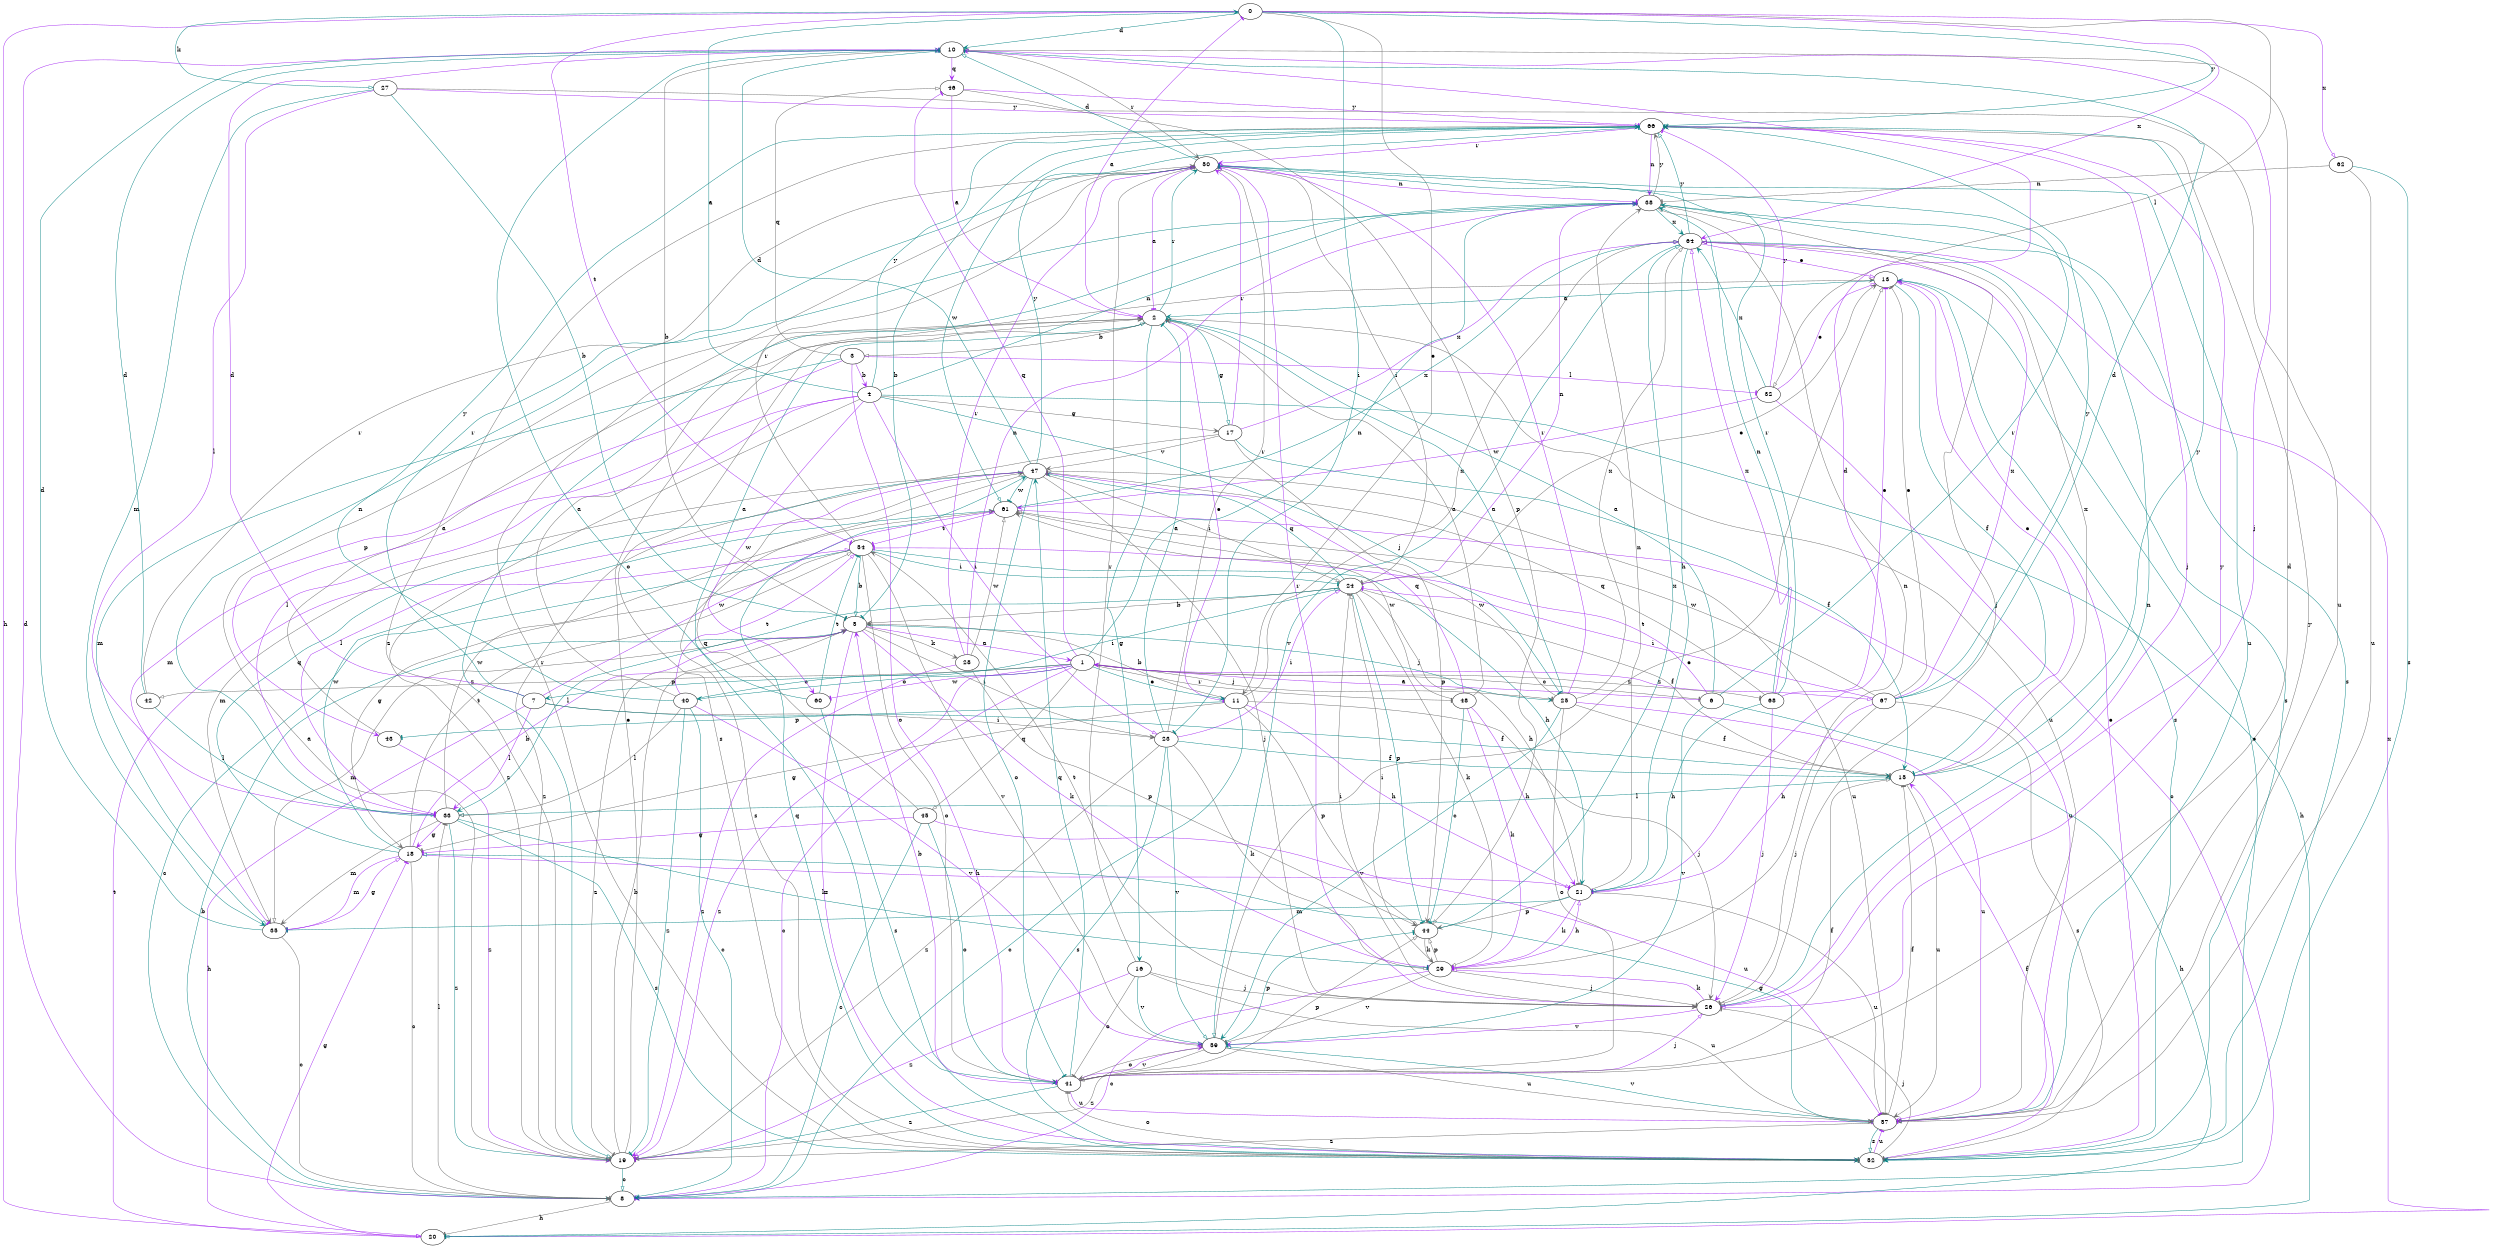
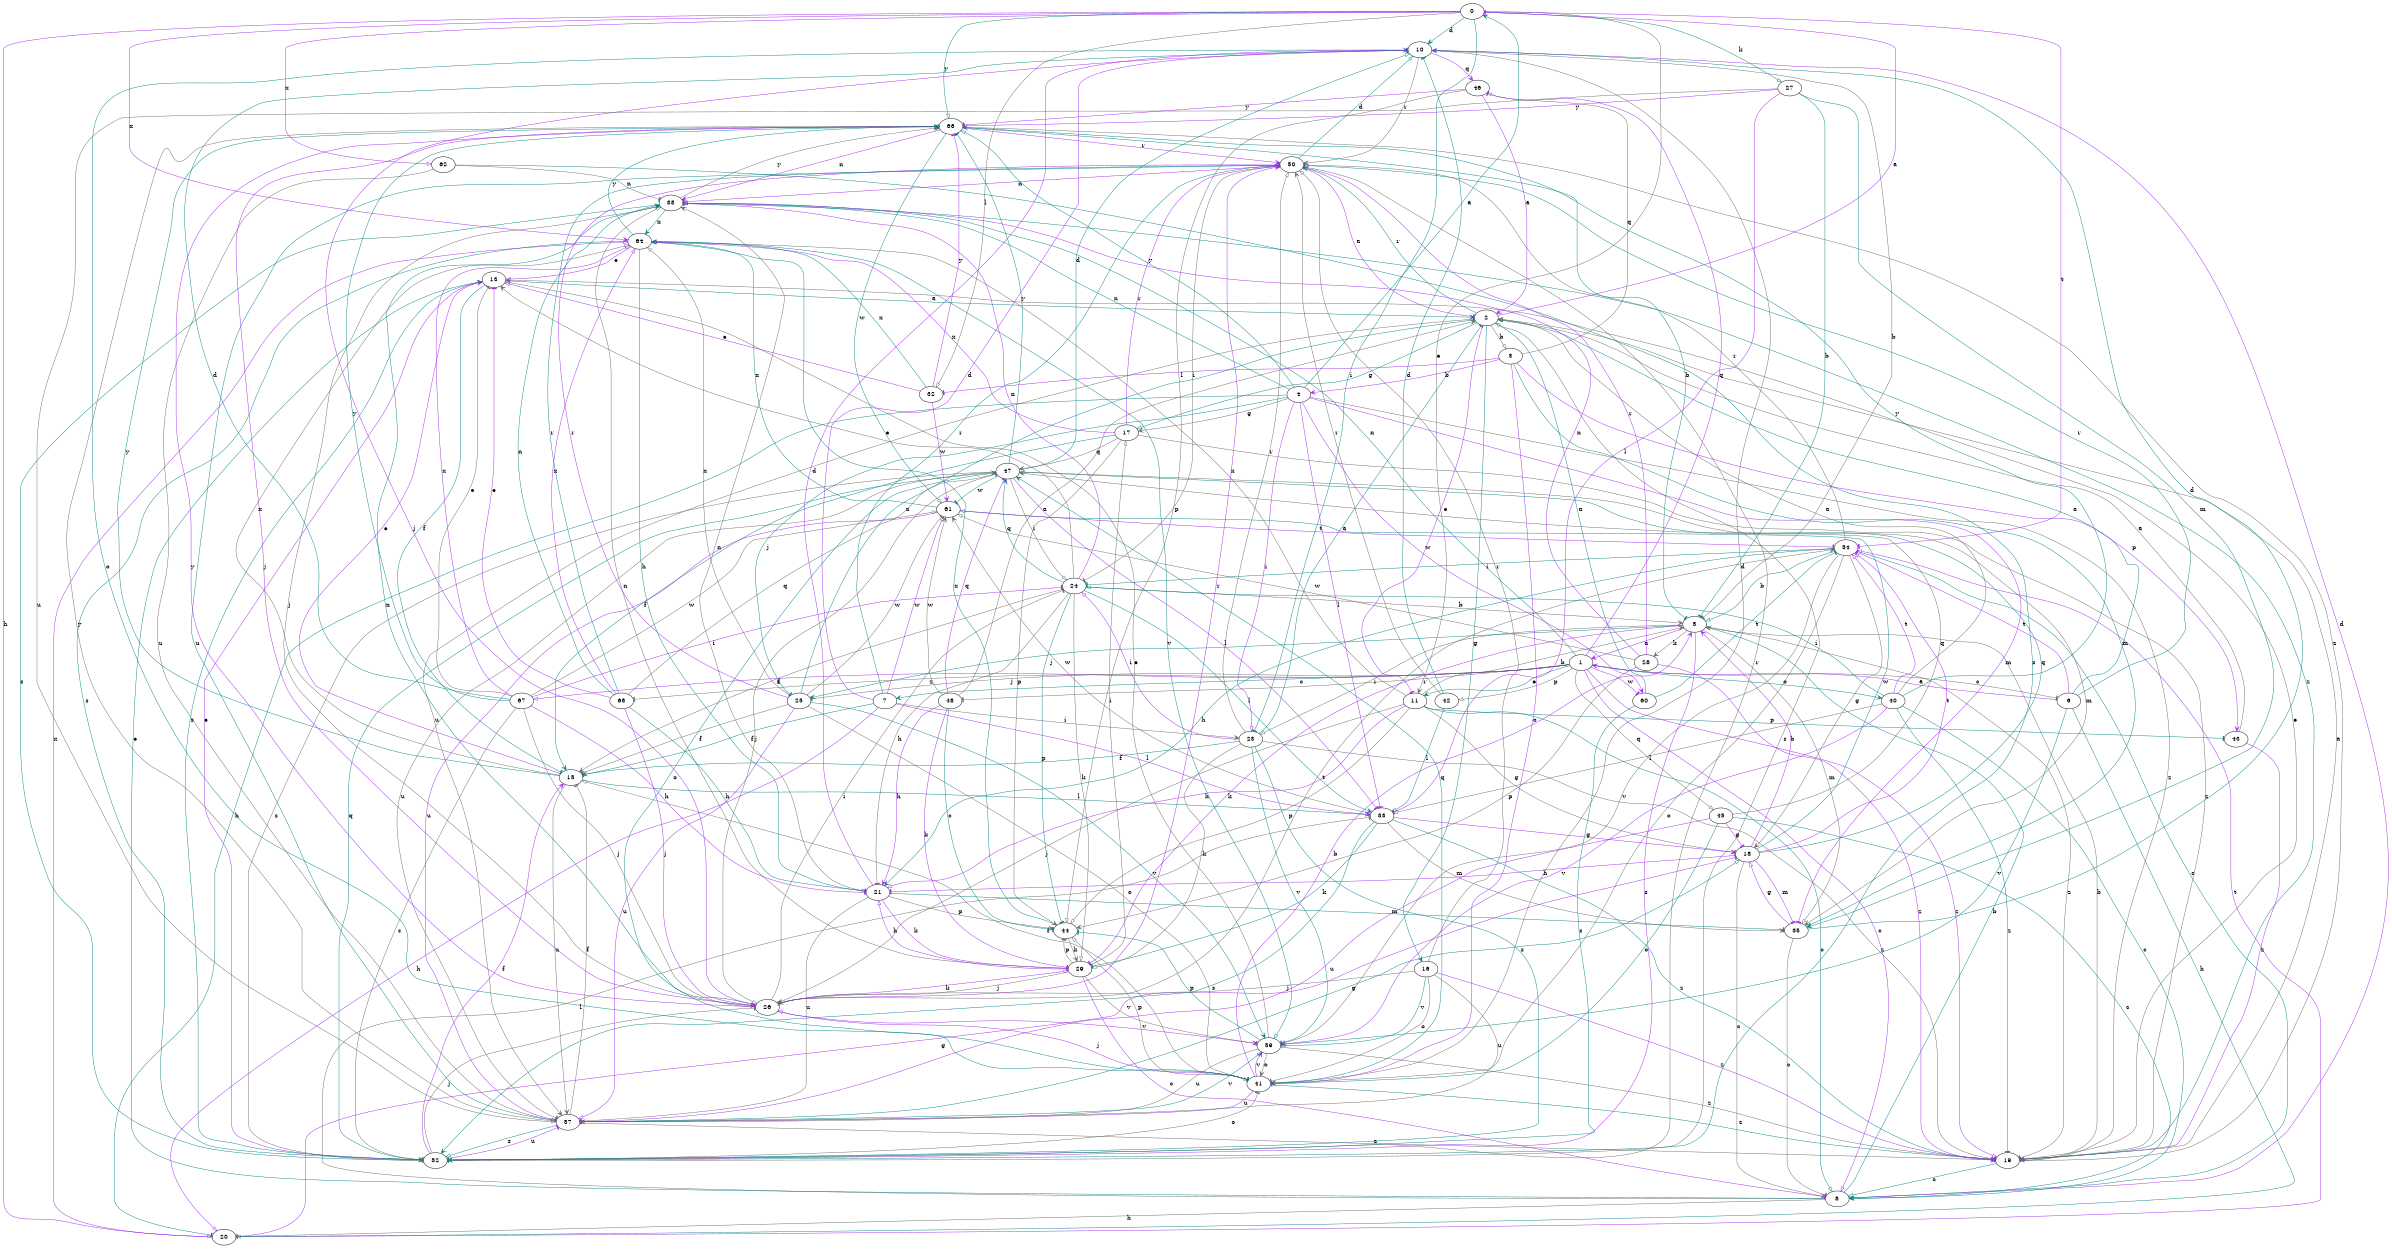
edge "46" -> "66": arrowhead onormal -> tee
edge "33" -> "38": removed, label "n"
edge "17" -> "47": label "v" -> "q"
edge "18" -> "54": color gray40 -> purple
edge "29" -> "24": now "29" -> "17"
edge "29" -> "44": arrowhead onormal -> tee
edge "32" -> "8": removed, label "c"
